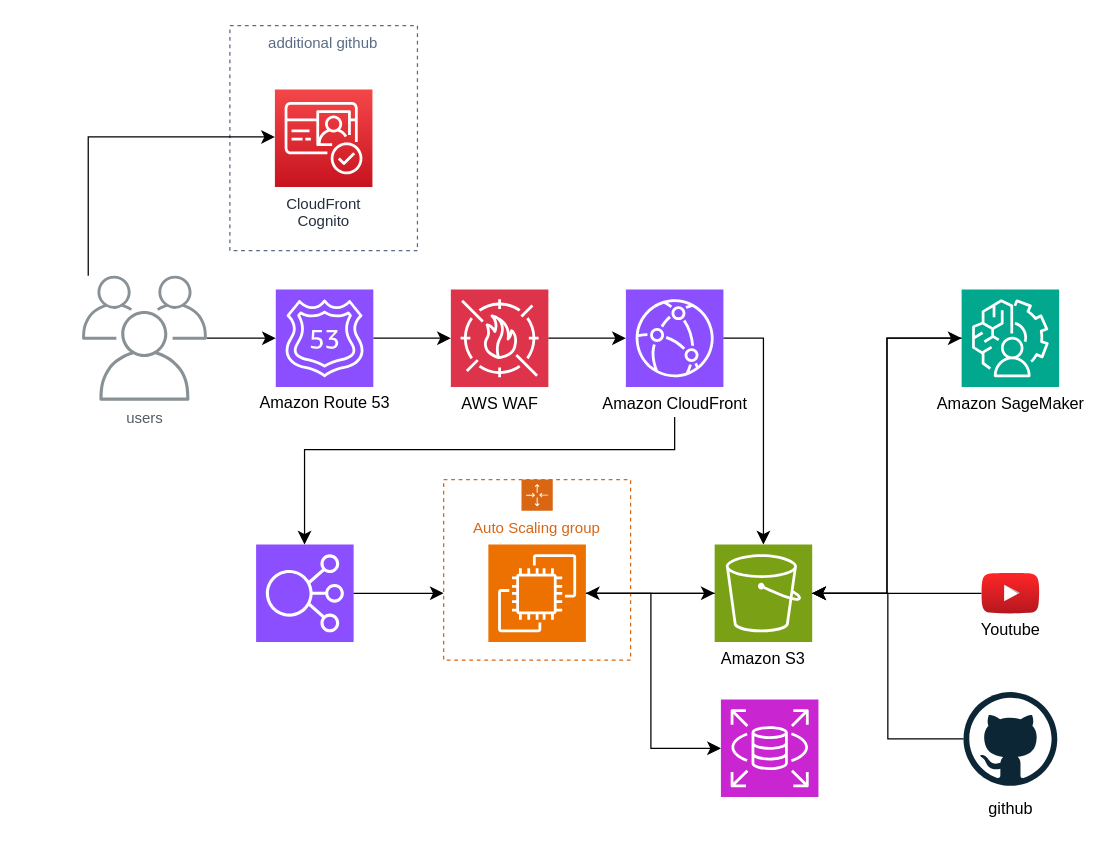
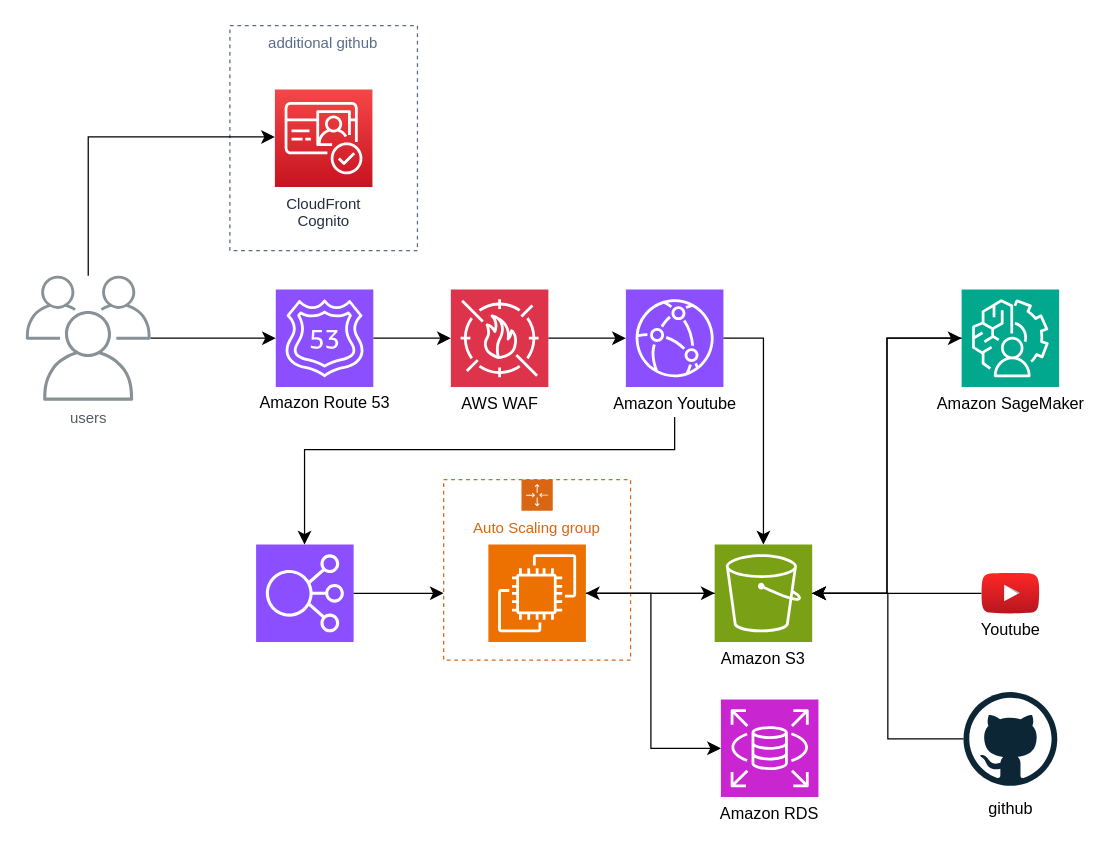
node "users": moved (144, 338) -> (88, 338)
node "Amazon CloudFront": label "Amazon CloudFront" -> "Amazon Youtube"
node "Amazon RDS": added
